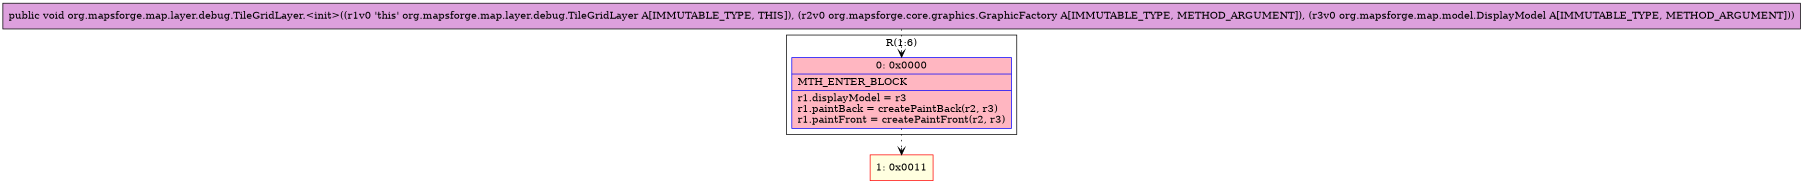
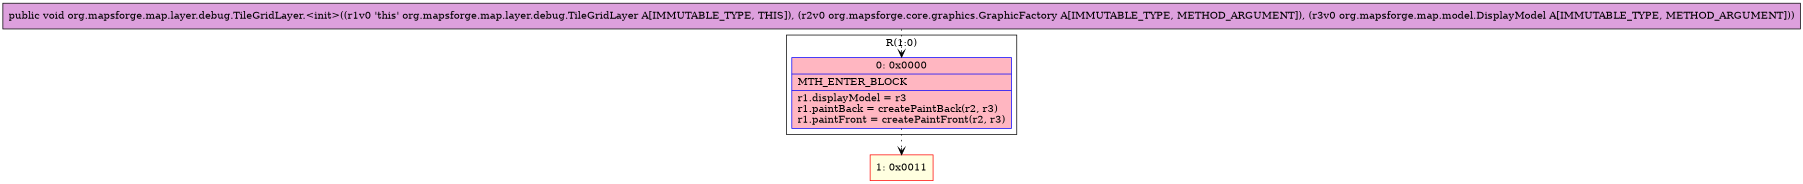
cluster "R(1:6)": label "R(1:6)" -> "R(1:0)"
